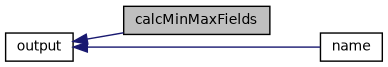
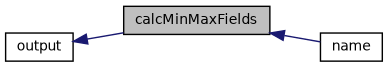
edge "name" -> "output": now "name" -> "calcMinMaxFields"
